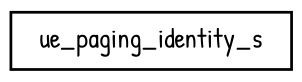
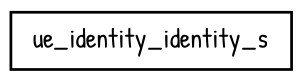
node "ue_paging_identity_s": label "ue_paging_identity_s" -> "ue_identity_identity_s"
